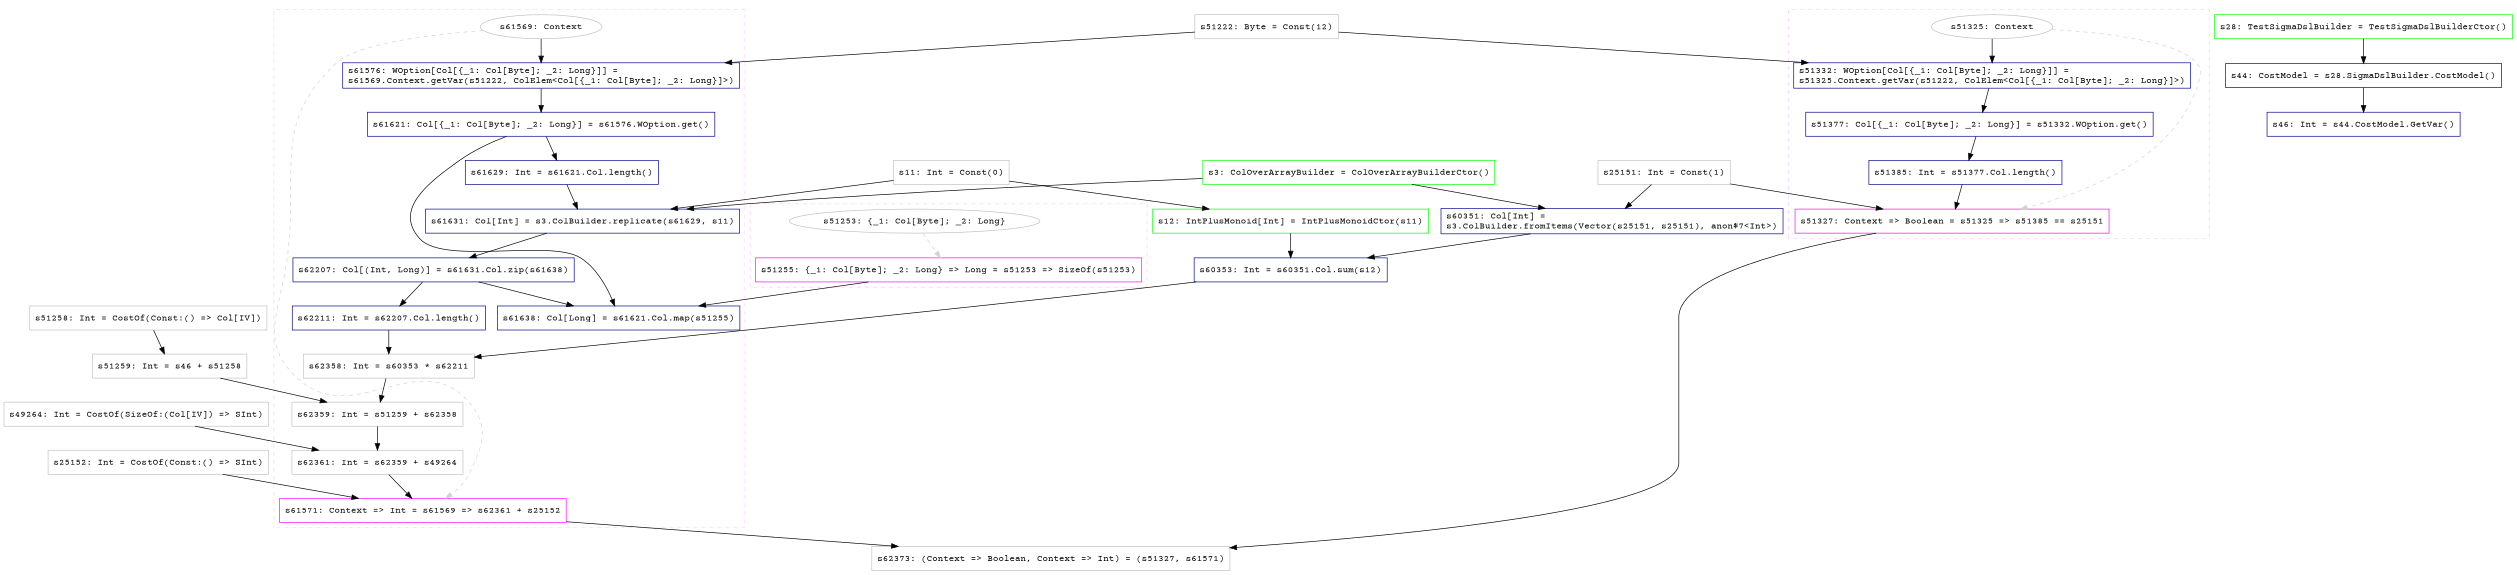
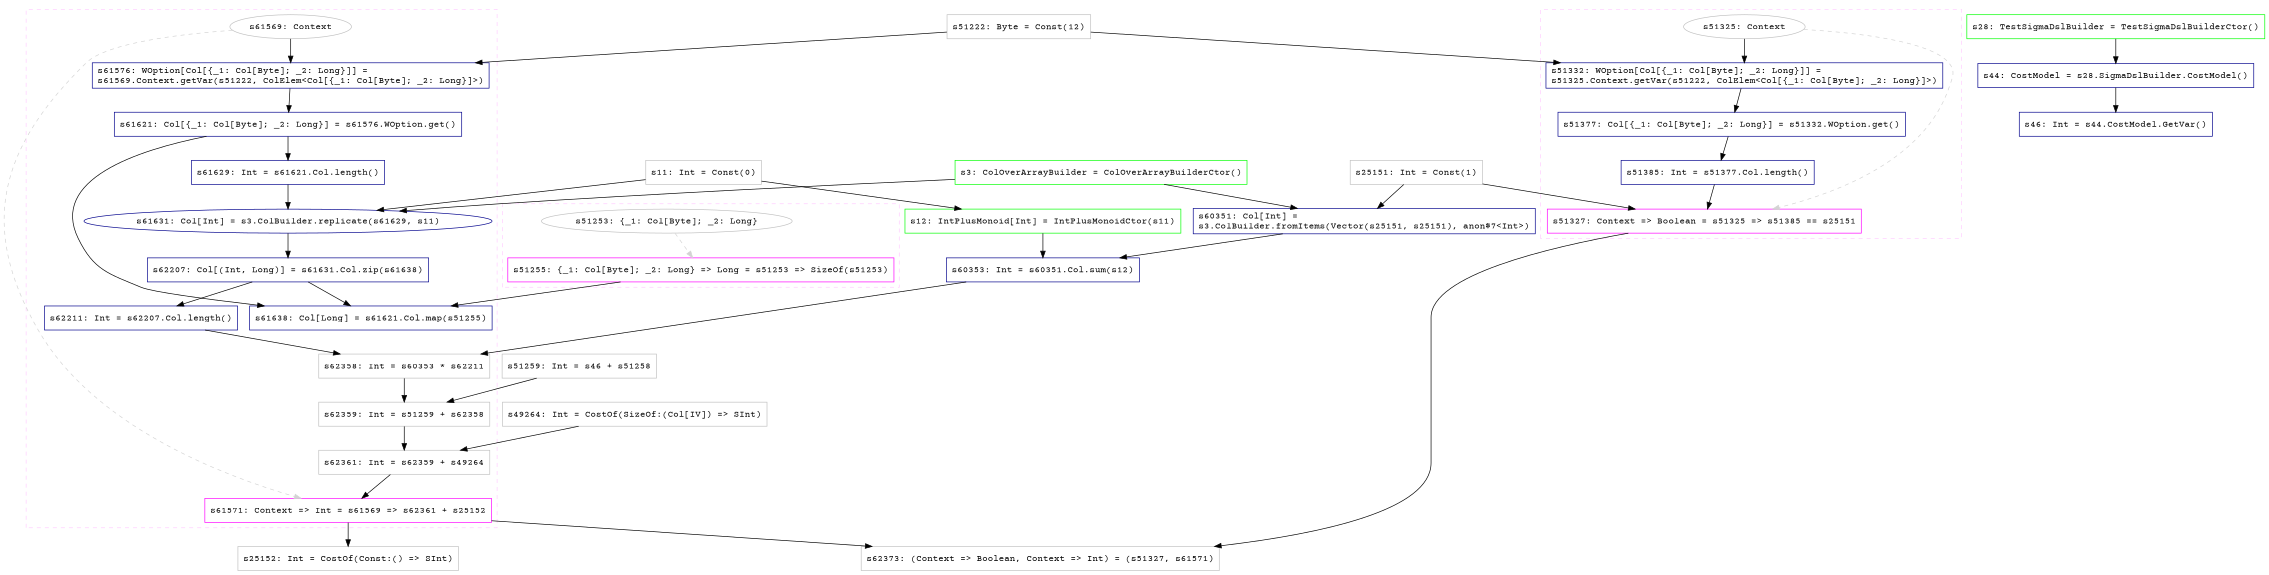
node "s61631: Col[Int] = s3.ColBuilder.replicate(s61629, s11)": shape box -> ellipse
node "s51258: Int = CostOf(Const:() => Col[IV])": removed
edge "s25152: Int = CostOf(Const:() => SInt)" -> "s61571: Context => Int = s61569 => s62361 + s25152": reversed
